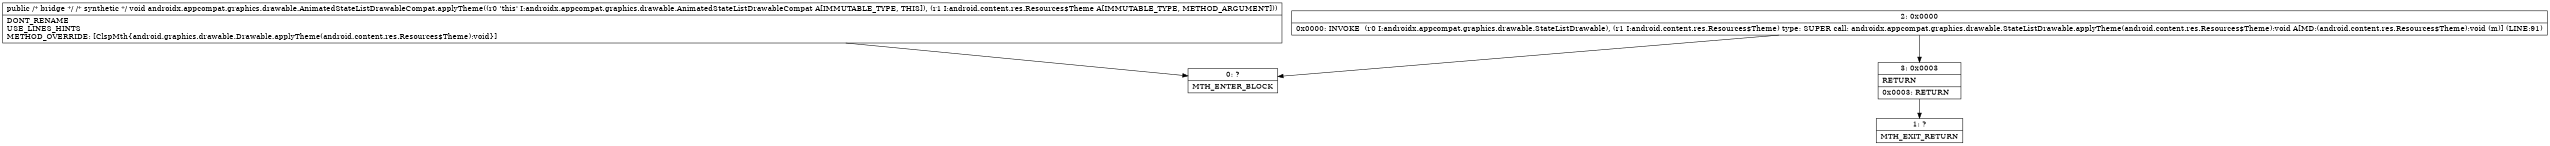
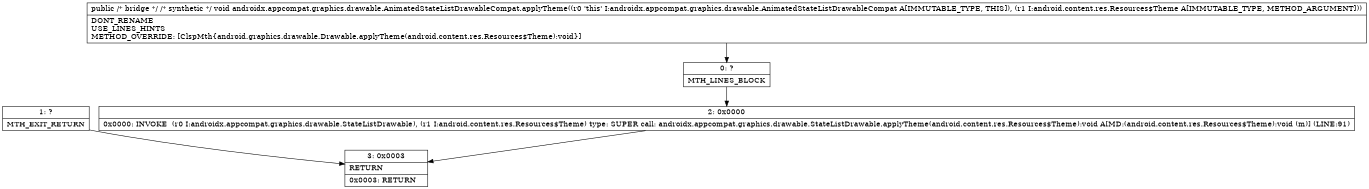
edge "2: 0x0000" -> "0: ?": reversed
node "0: ?": text "MTH_ENTER_BLOCK" -> "MTH_LINES_BLOCK"
edge "3: 0x0003" -> "1: ?": reversed
